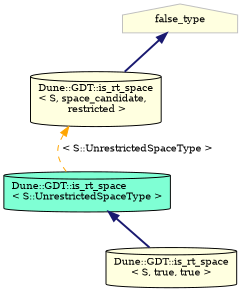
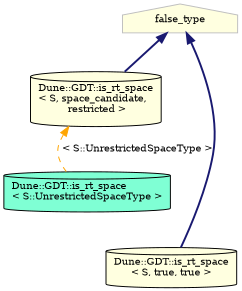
edge "Dune::GDT::is_rt_space < S, true, true >" -> "Dune::GDT::is_rt_space < S::UnrestrictedSpaceType >": now "Dune::GDT::is_rt_space < S, true, true >" -> "false_type"
